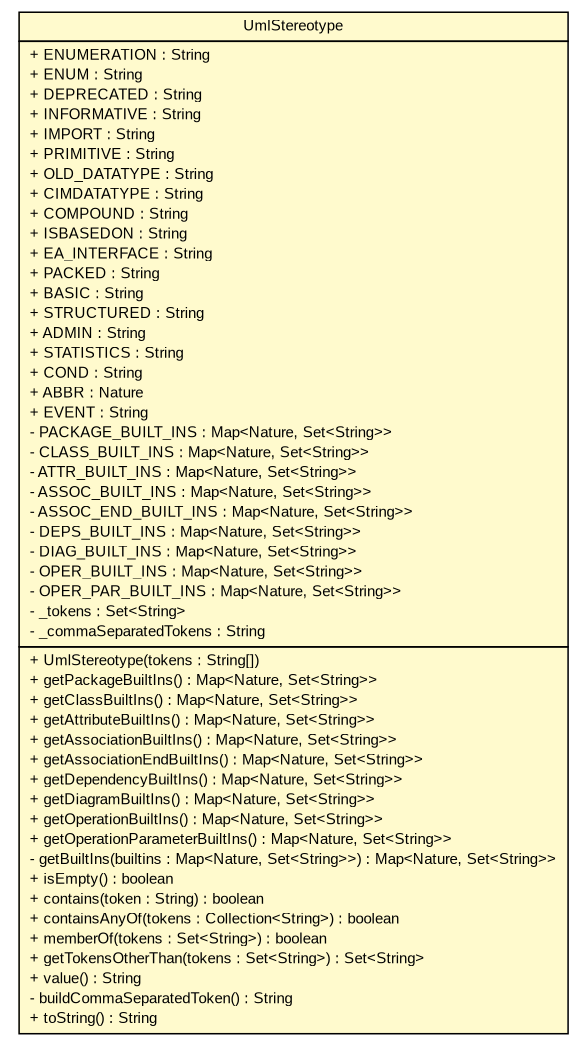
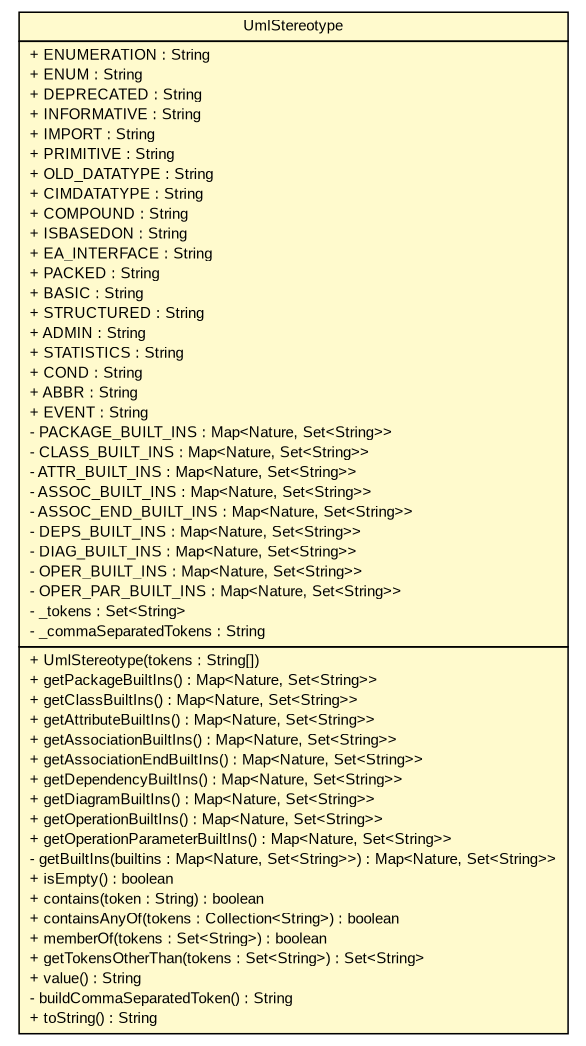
node "UmlStereotype": text "+ ABBR : Nature" -> "+ ABBR : String"
